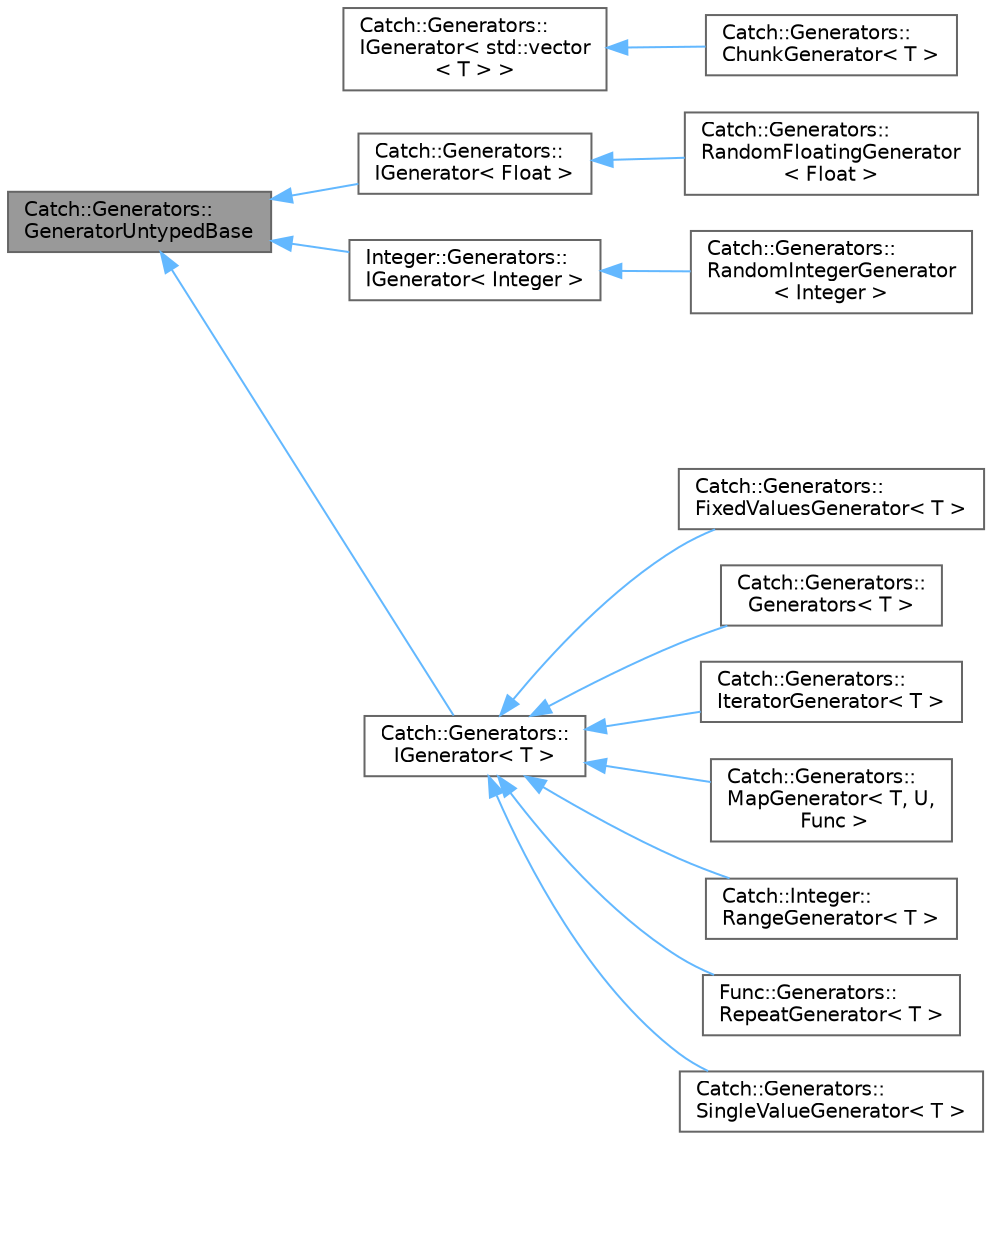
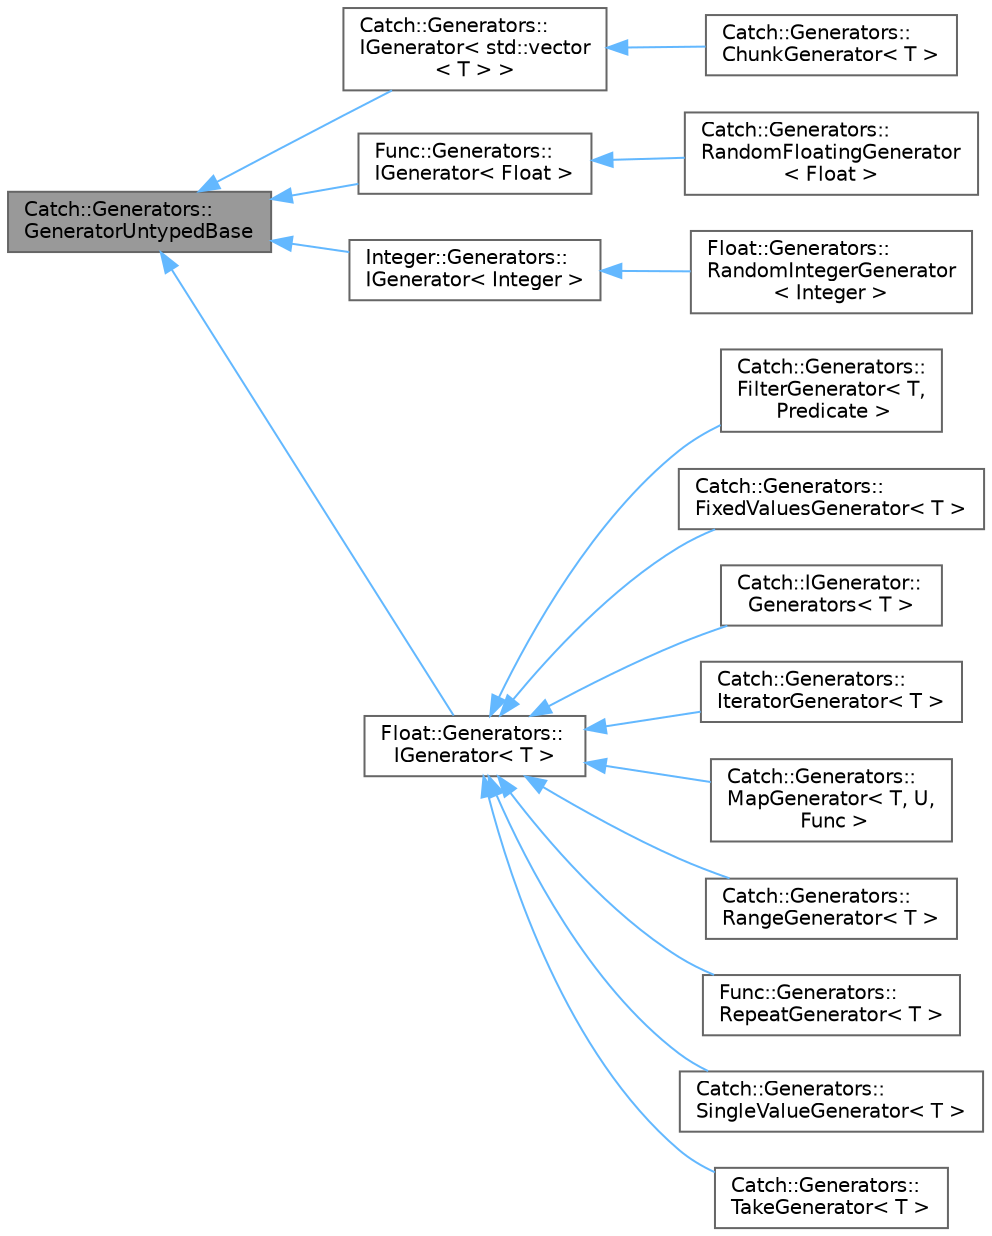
edge "Catch::Generators:: IGenerator< std::vector < T > >" -> "Catch::Generators:: GeneratorUntypedBase": added
node "Catch::Generators:: IGenerator< Float >": label "Catch::Generators:: IGenerator< Float >" -> "Func::Generators:: IGenerator< Float >"
node "Catch::Generators:: RandomIntegerGenerator < Integer >": label "Catch::Generators:: RandomIntegerGenerator < Integer >" -> "Float::Generators:: RandomIntegerGenerator < Integer >"
node "Catch::Generators:: FilterGenerator< T, Predicate >": added
node "Catch::Generators:: Generators< T >": label "Catch::Generators:: Generators< T >" -> "Catch::IGenerator:: Generators< T >"
node "Catch::Generators:: IGenerator< T >": label "Catch::Generators:: IGenerator< T >" -> "Float::Generators:: IGenerator< T >"
node "Catch::Integer:: RangeGenerator< T >": label "Catch::Integer:: RangeGenerator< T >" -> "Catch::Generators:: RangeGenerator< T >"
node "Catch::Generators:: TakeGenerator< T >": added
